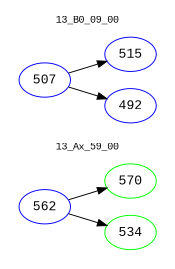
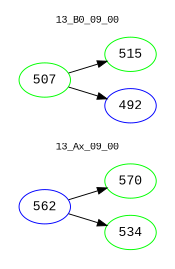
node "515": color blue -> green
node "507": color blue -> green
cluster "13_Ax_59_00": label "13_Ax_59_00" -> "13_Ax_09_00"
